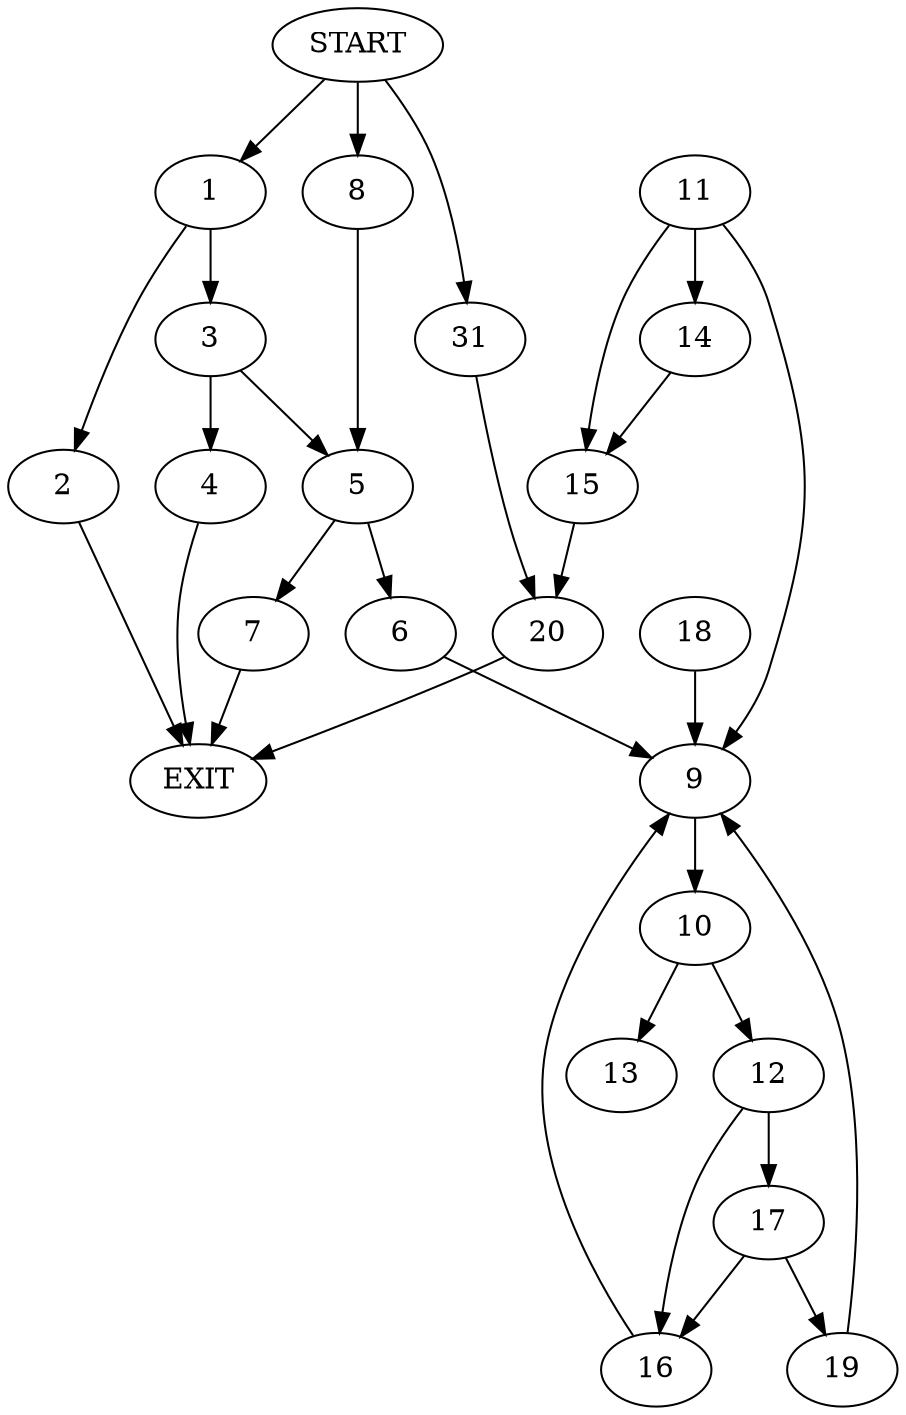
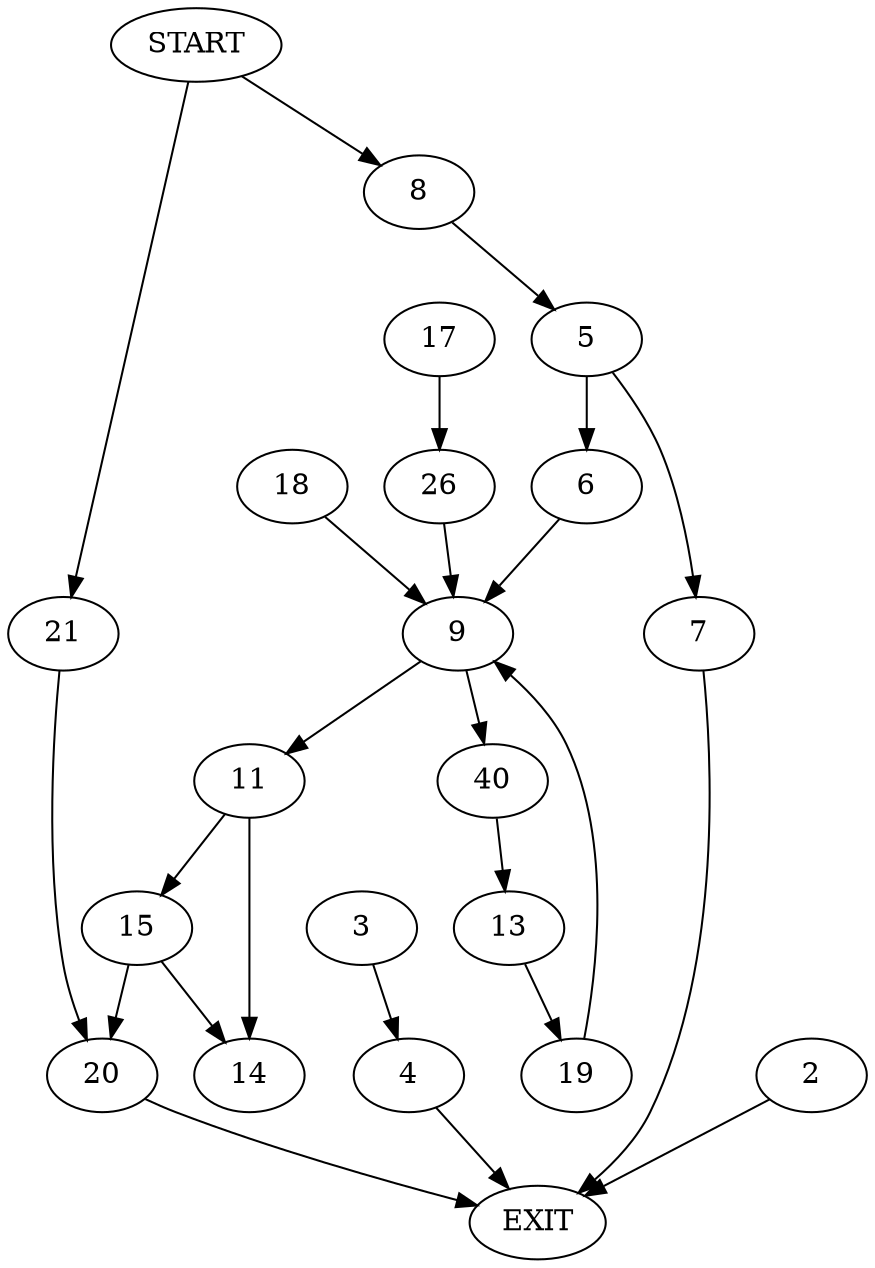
node "1": removed
node "31": label "31" -> "21"
edge "14" -> "15": reversed
edge "3" -> "5": removed
edge "11" -> "9": reversed
node "10": label "10" -> "40"
node "12": removed
edge "17" -> "19": now "13" -> "19"
node "16": label "16" -> "26"
